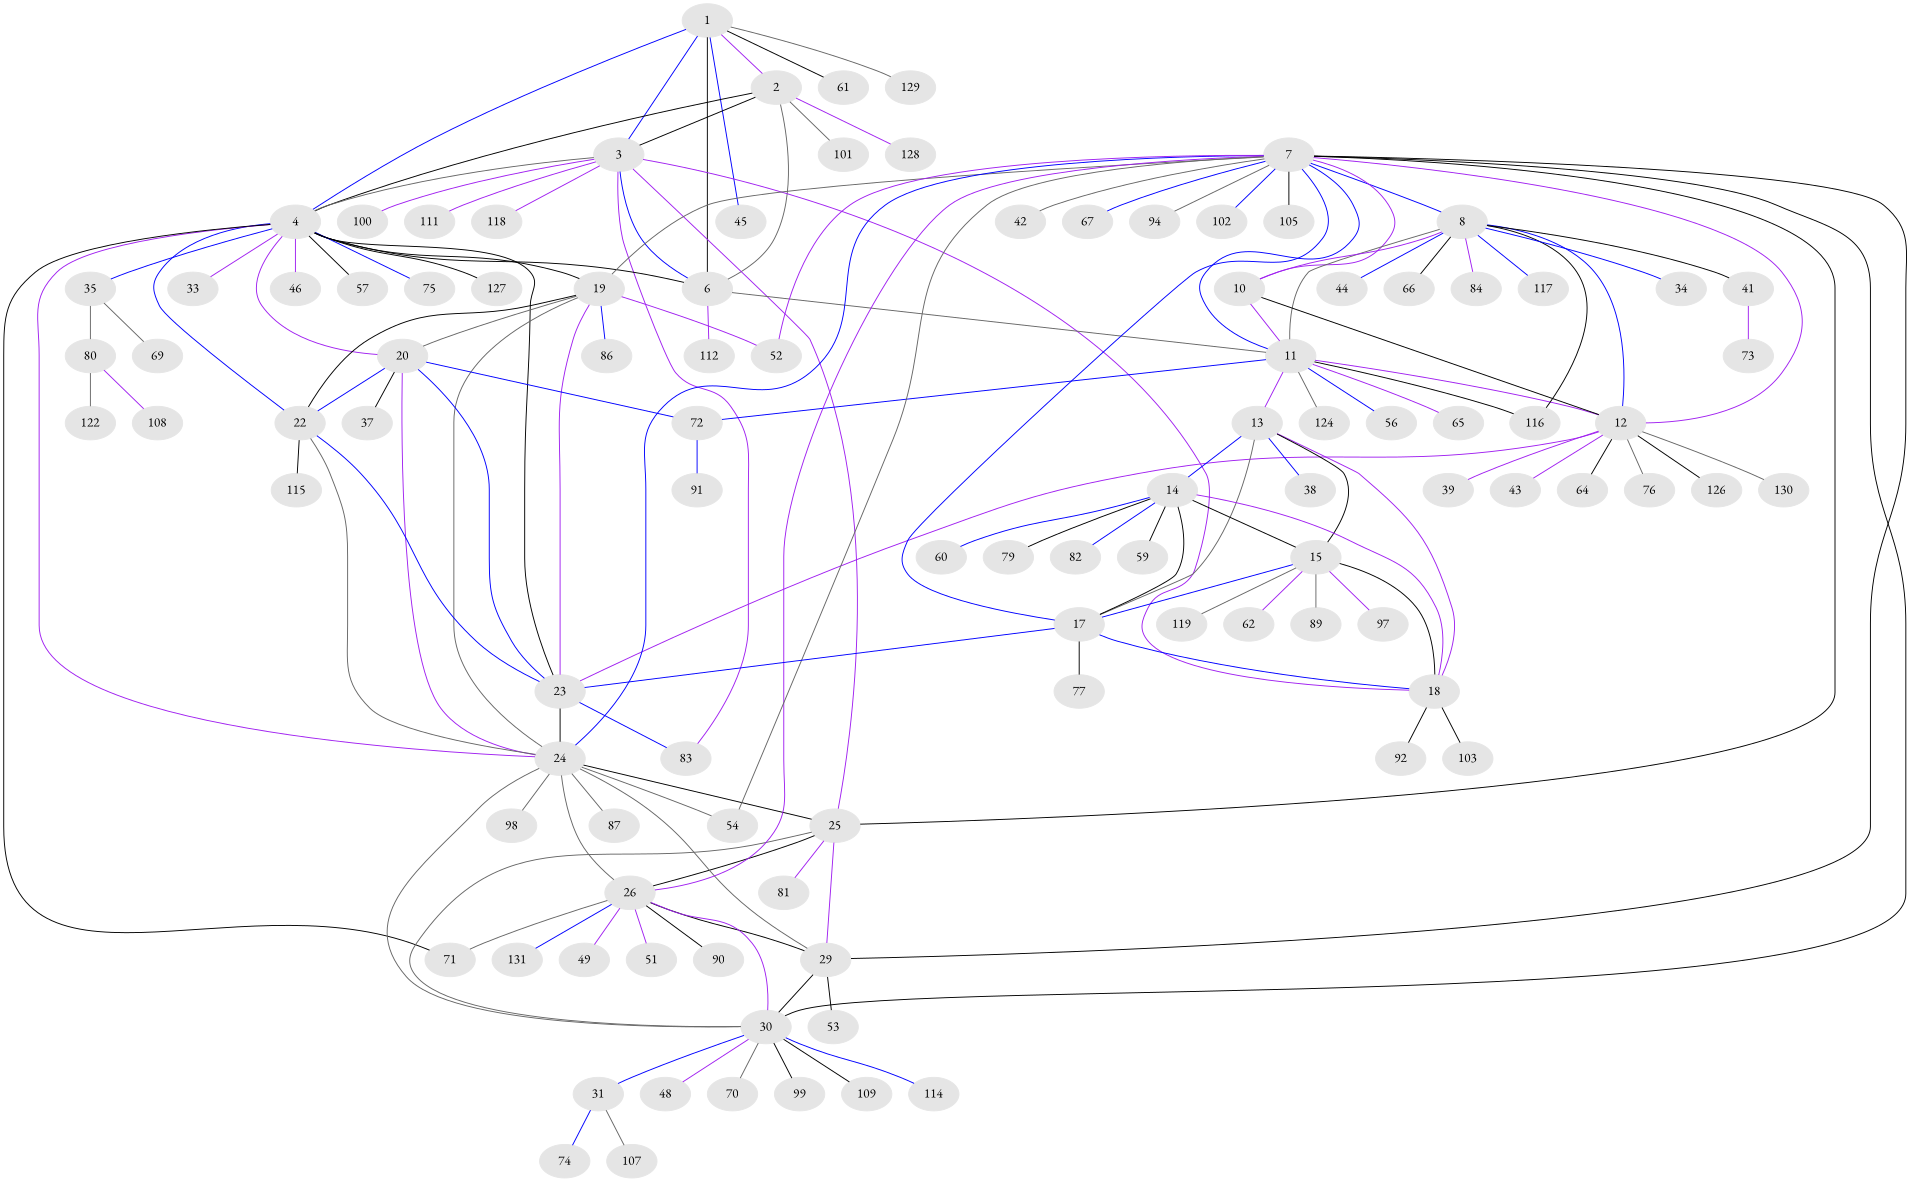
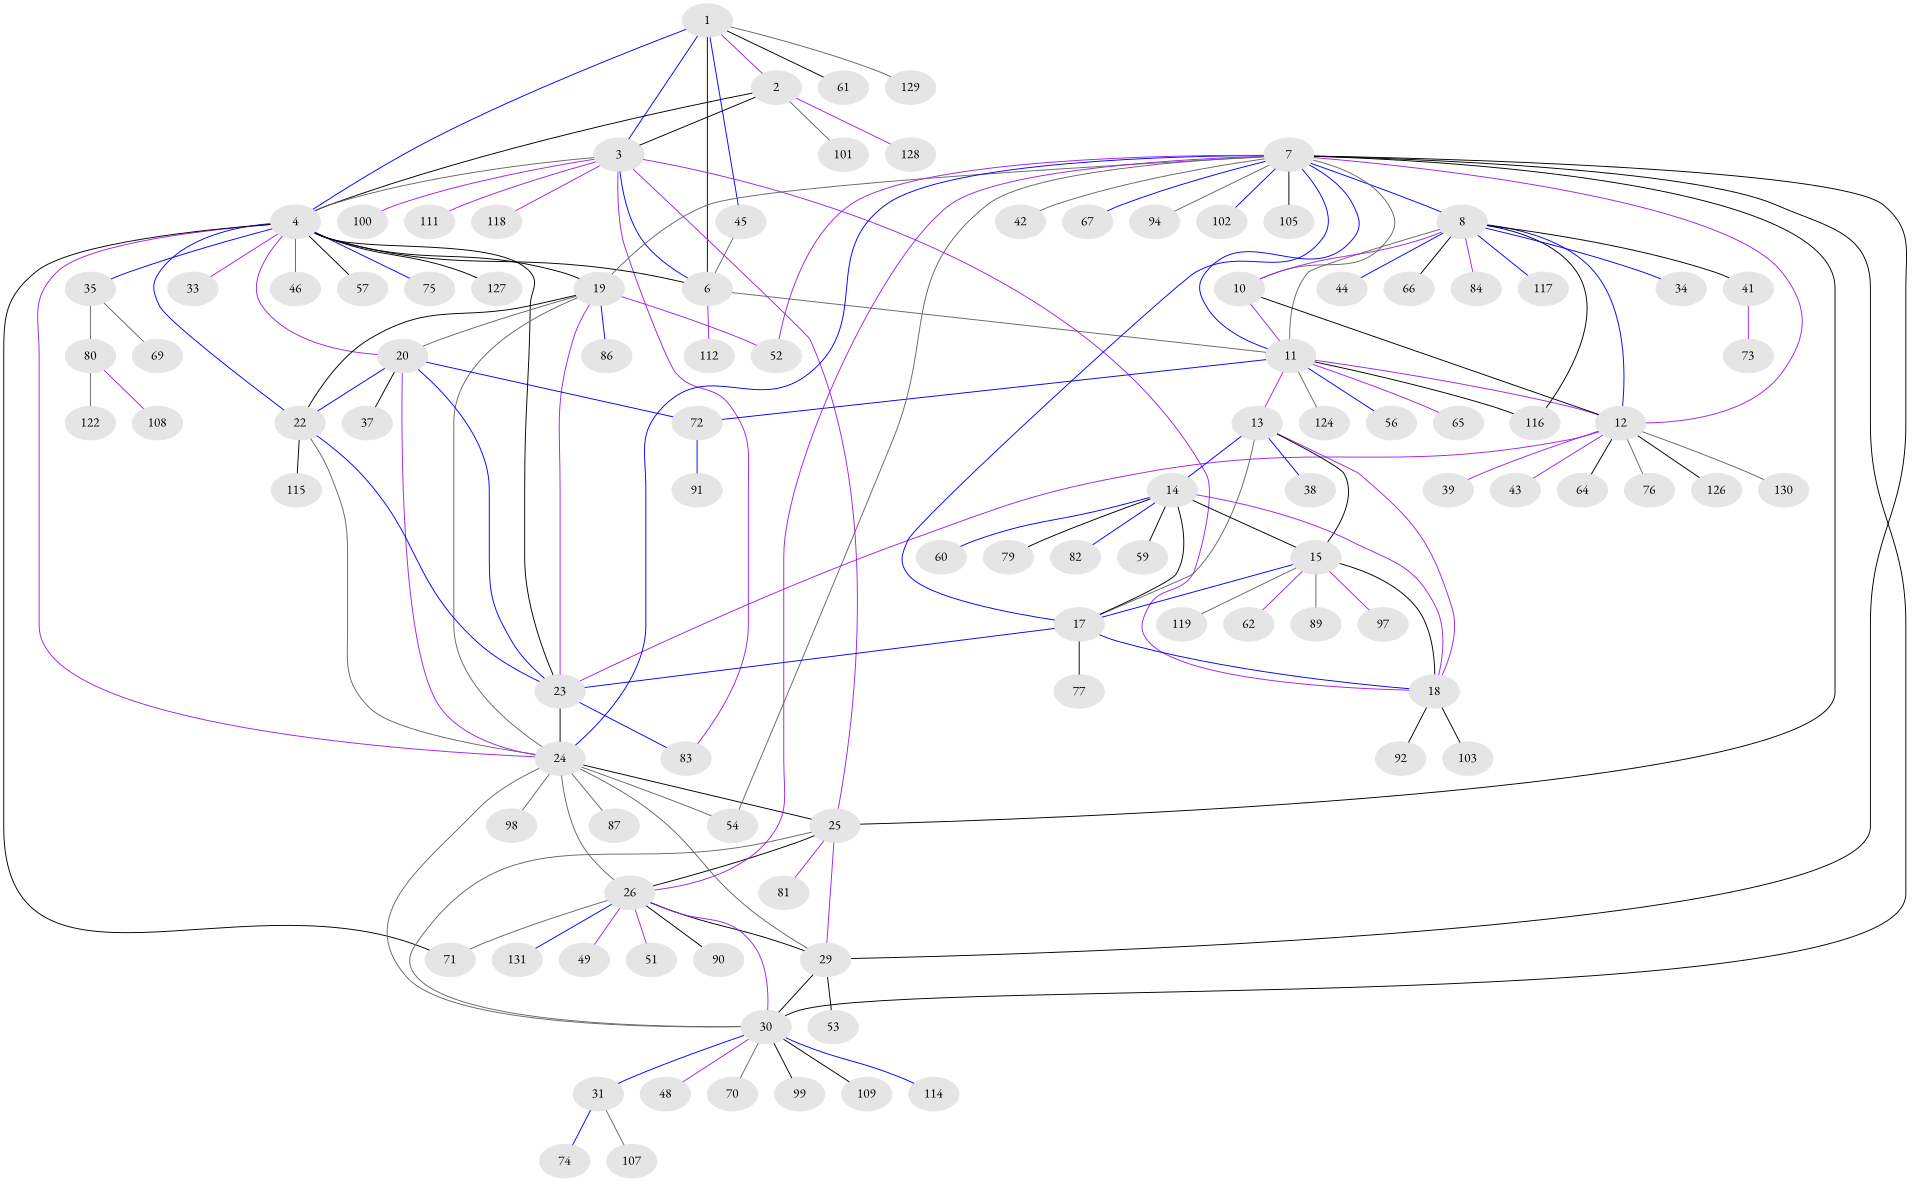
edge "2" -- "6": now "45" -- "6"
edge "7" -- "10": color purple -> gray40
